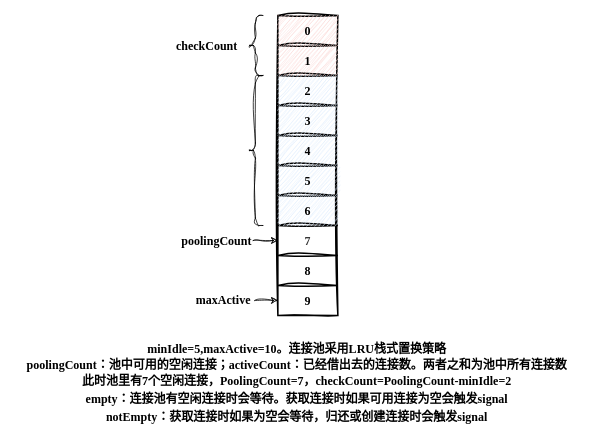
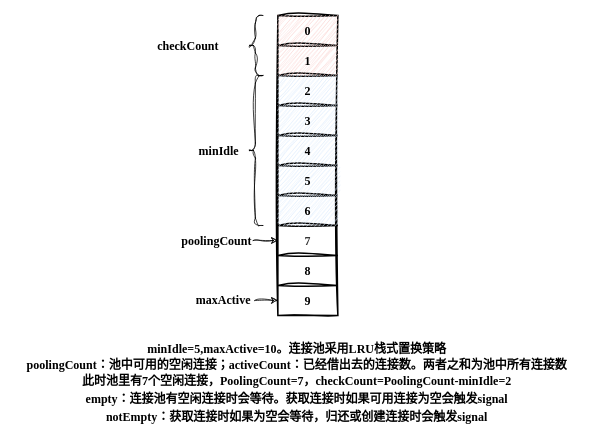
node "checkCount": moved (207, 45) -> (188, 45)
node "minIdle": added
